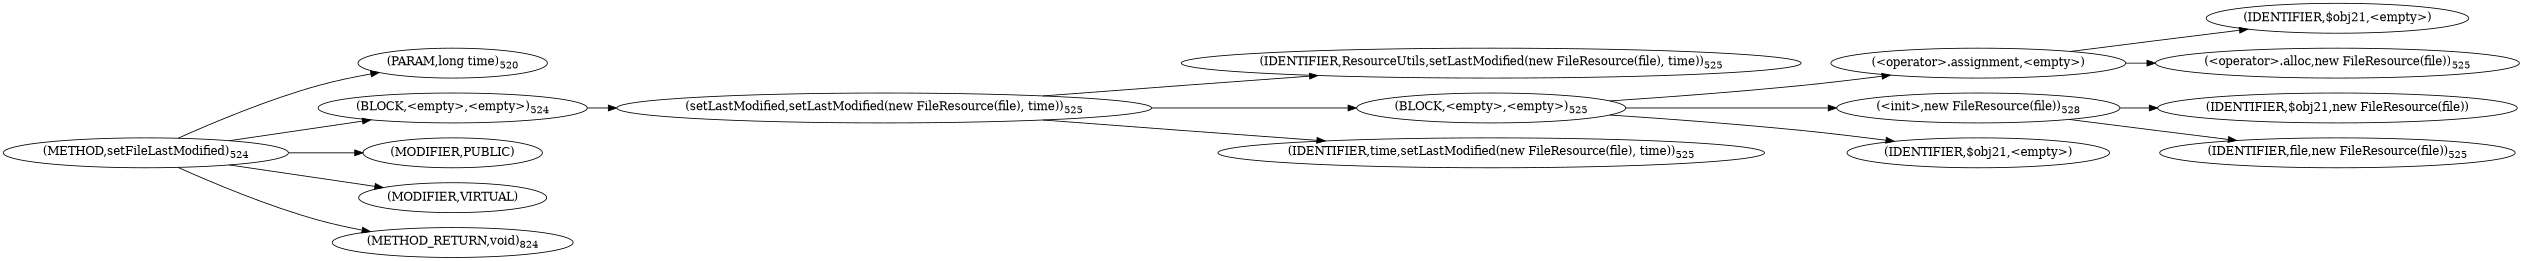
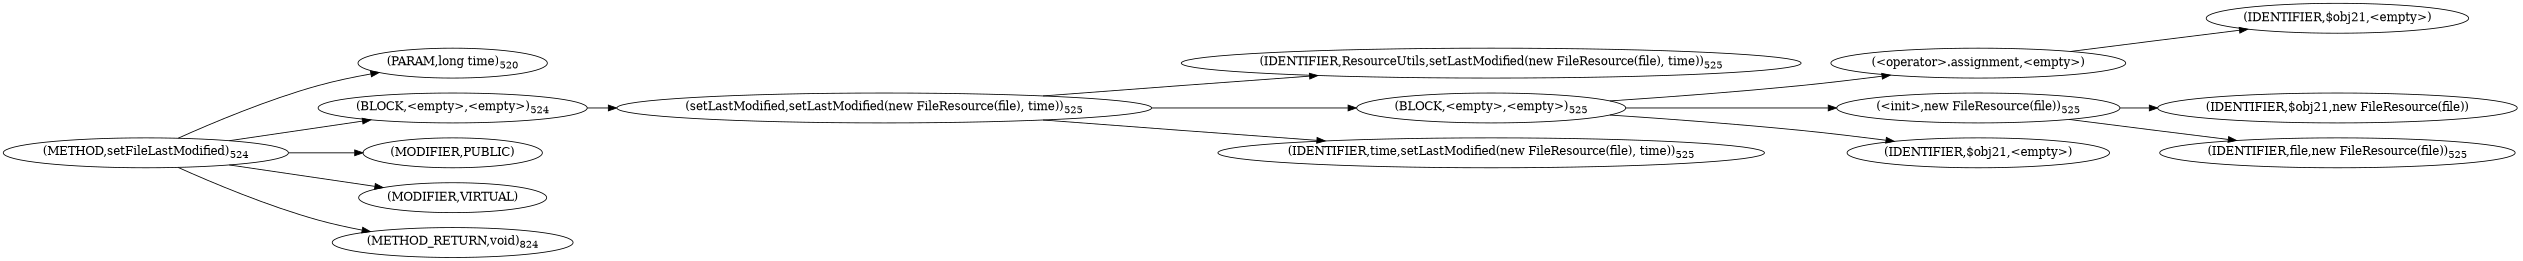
node "(<operator>.alloc,new FileResource(file))": removed
node "(<init>,new FileResource(file))": text "528" -> "525"
